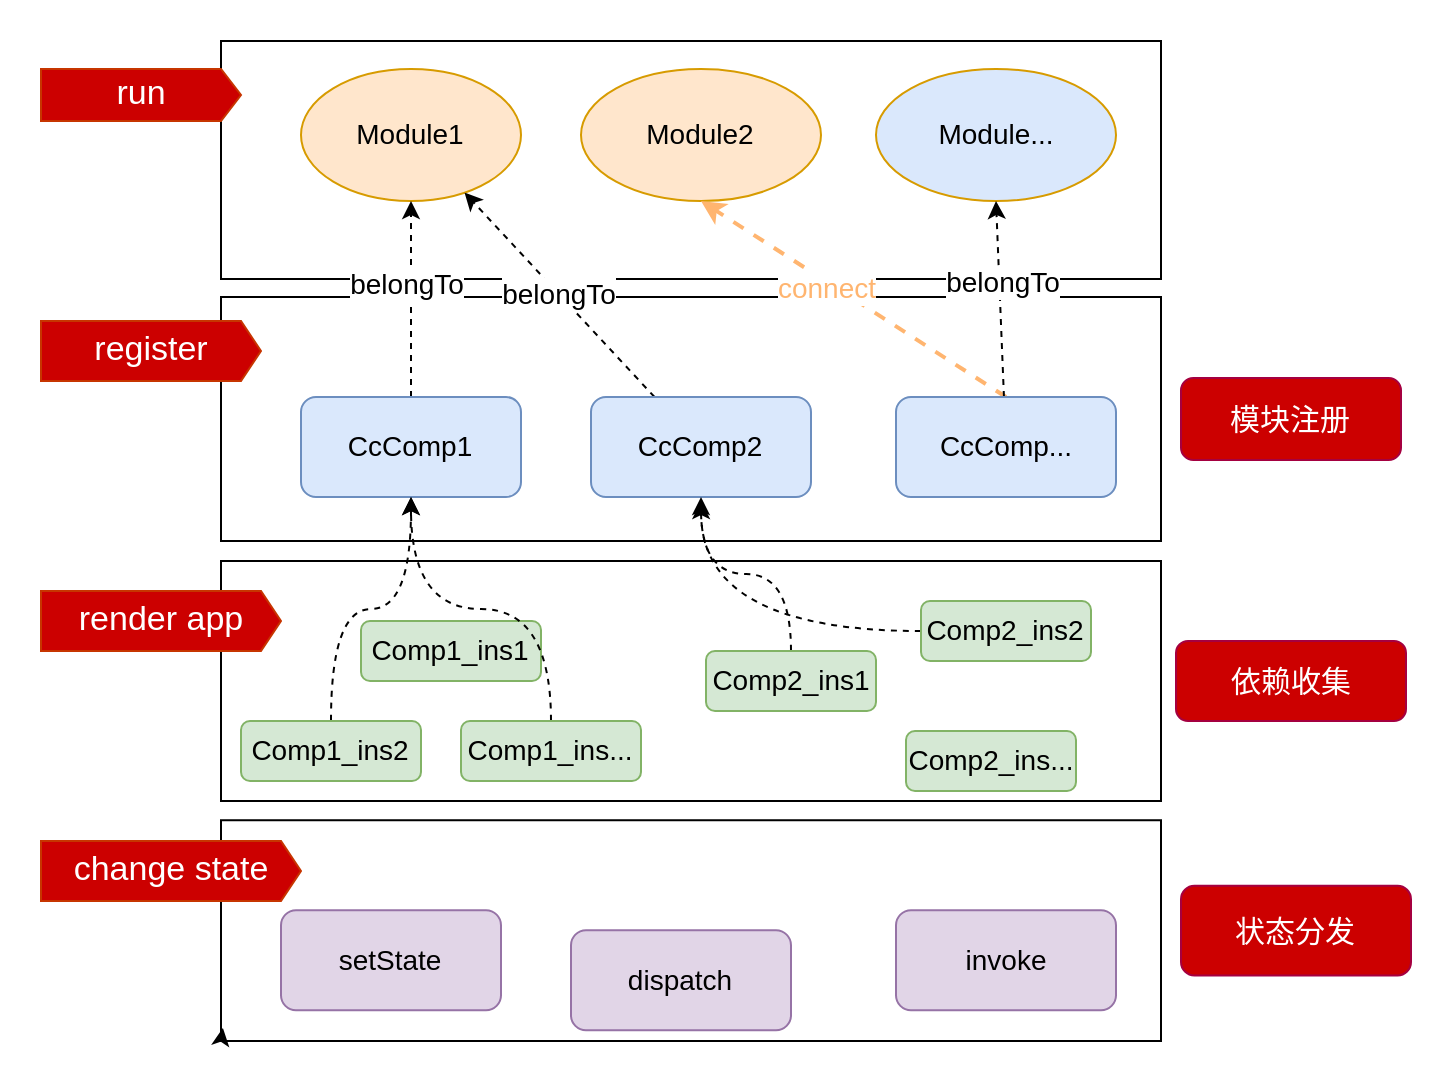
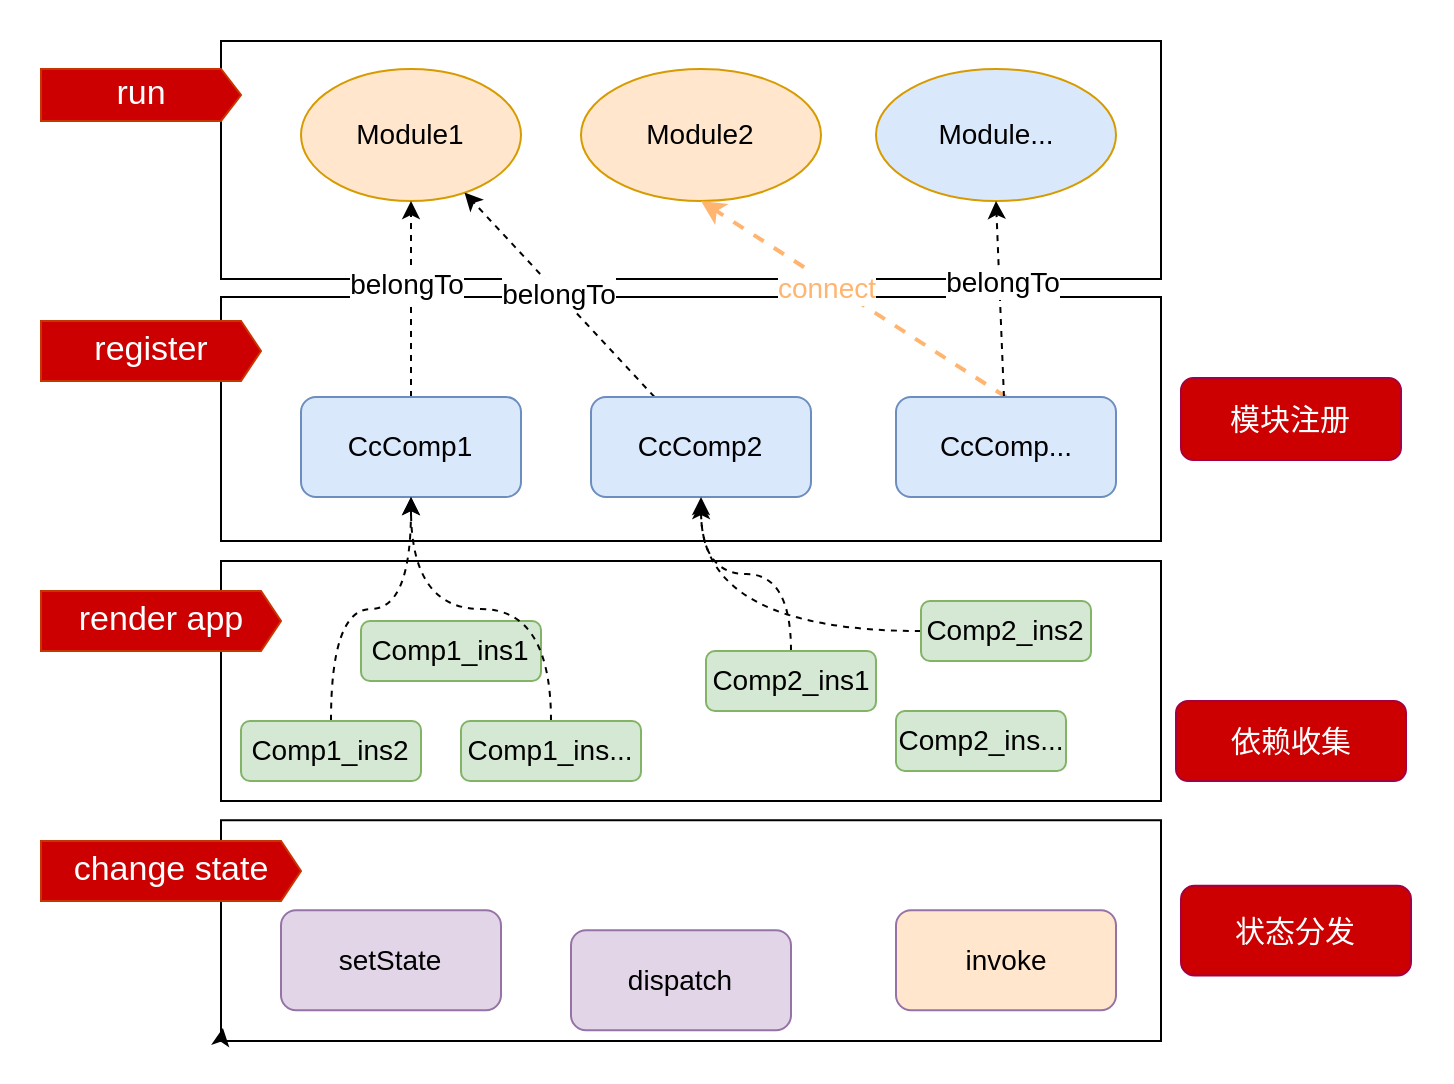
node "依赖收集": moved (1291, 681) -> (1291, 741)
node "Comp2_ins...": moved (991, 761) -> (981, 741)
node "invoke": fillcolor #e1d5e7 -> #ffe6cc
